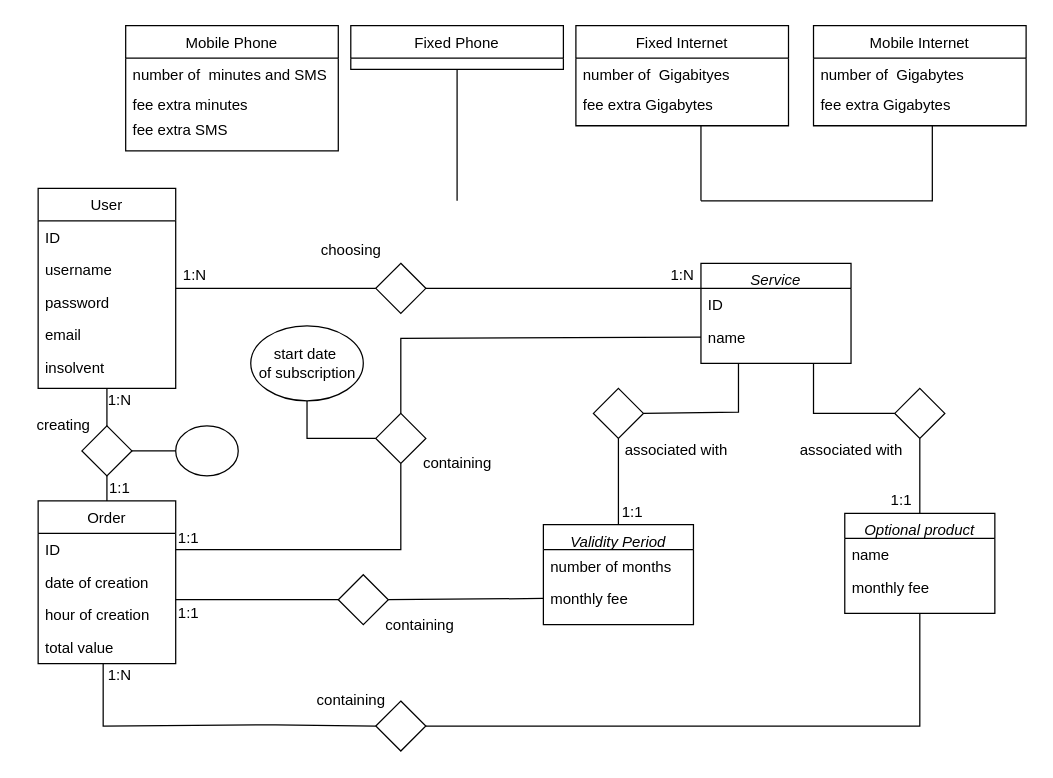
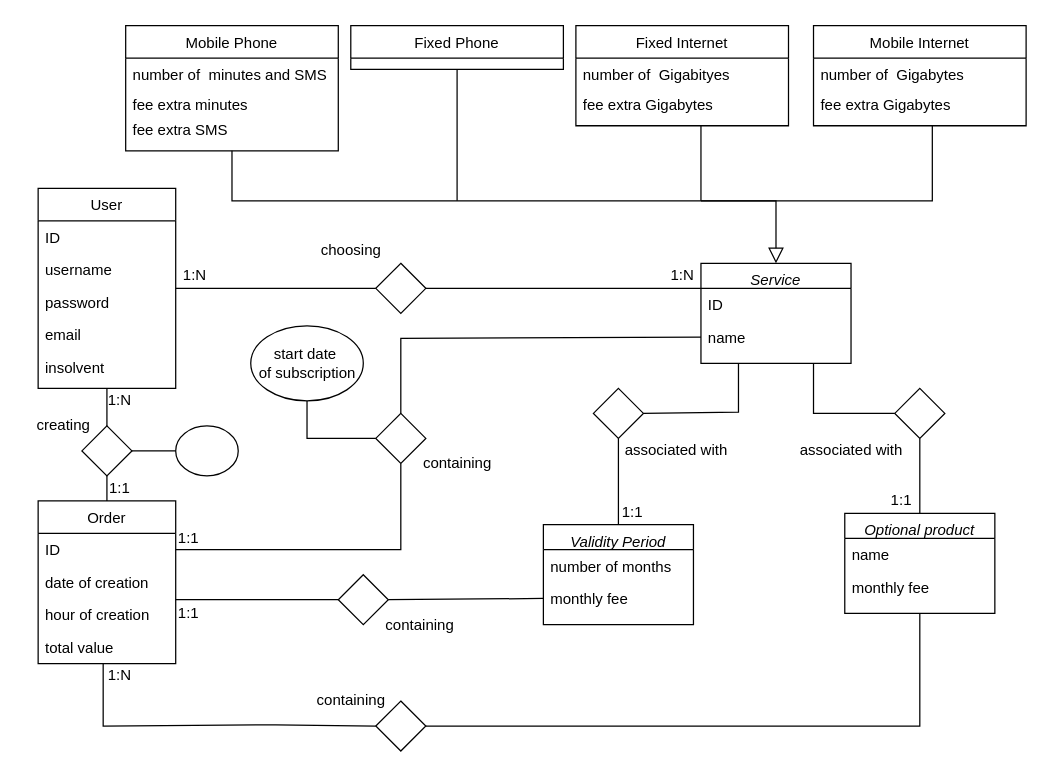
edge "Mobile Phone" -> "Service": added
